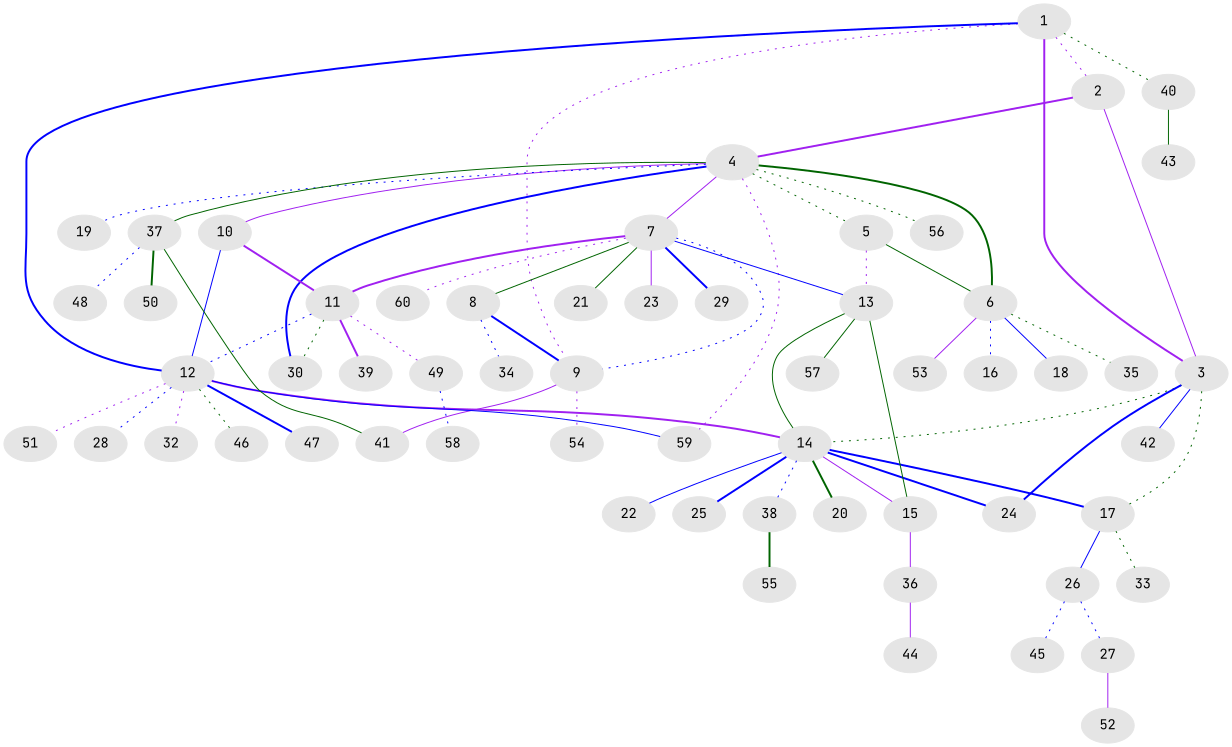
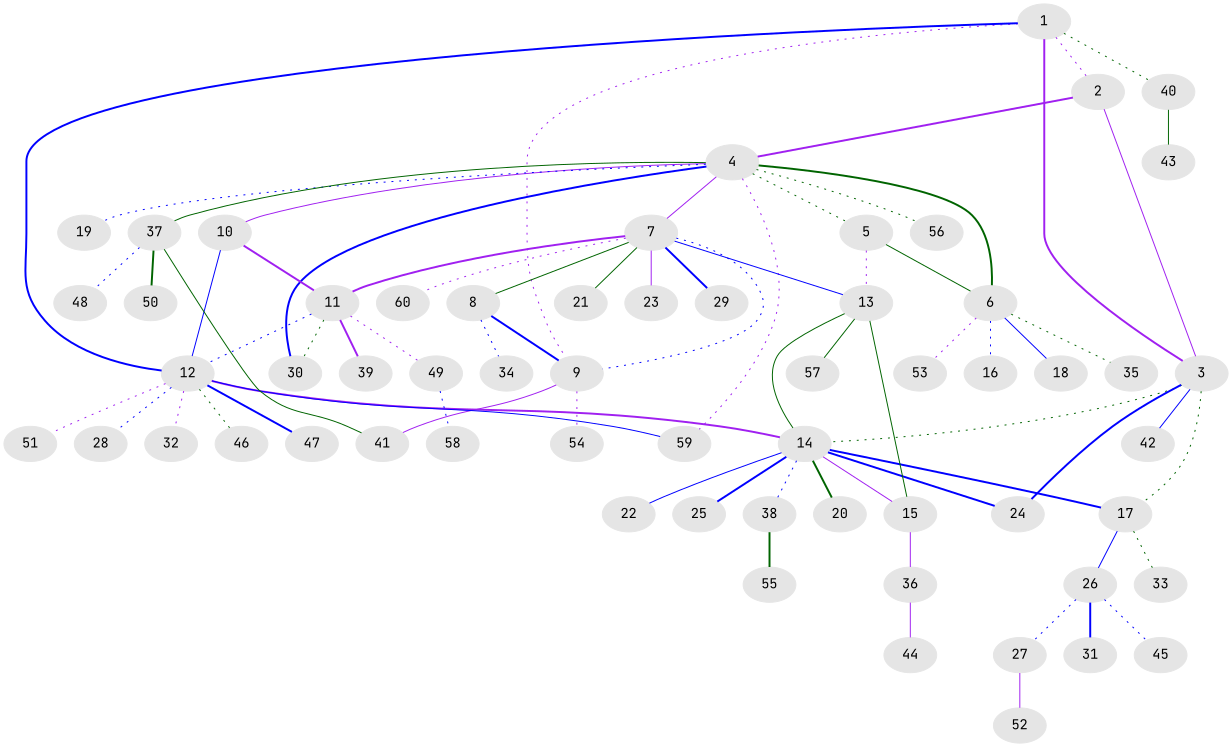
edge "6" -- "53": style solid -> dotted
node "31": added
